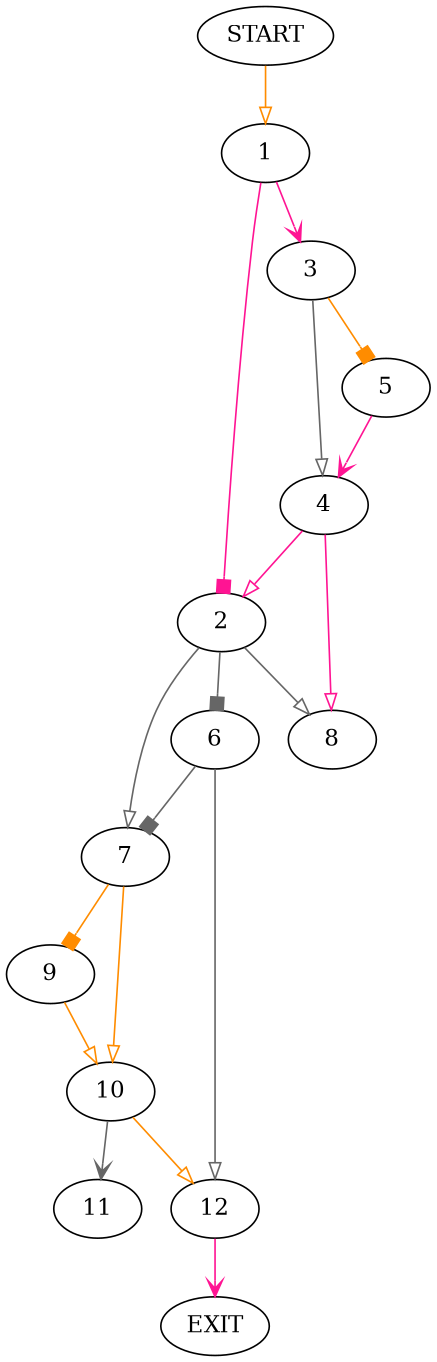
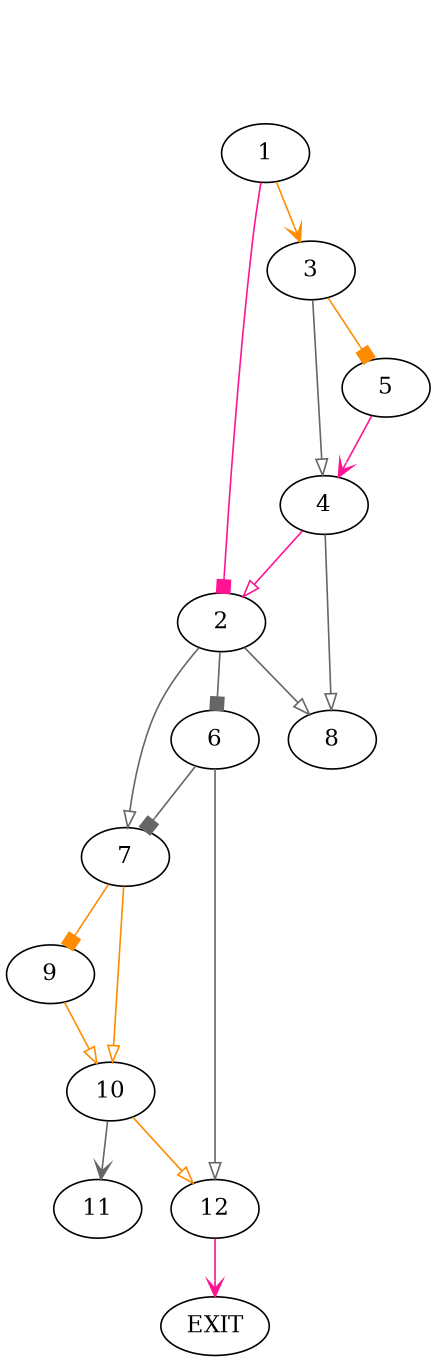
node "START": removed
edge "1" -> "3": color deeppink -> darkorange
edge "4" -> "8": color deeppink -> gray40
